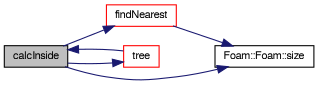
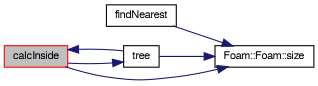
node "findNearest": color red -> black
edge "calcInside" -> "findNearest": removed
node "calcInside": color black -> red
node "tree": color red -> black
edge "tree" -> "Foam::Foam::size": added
